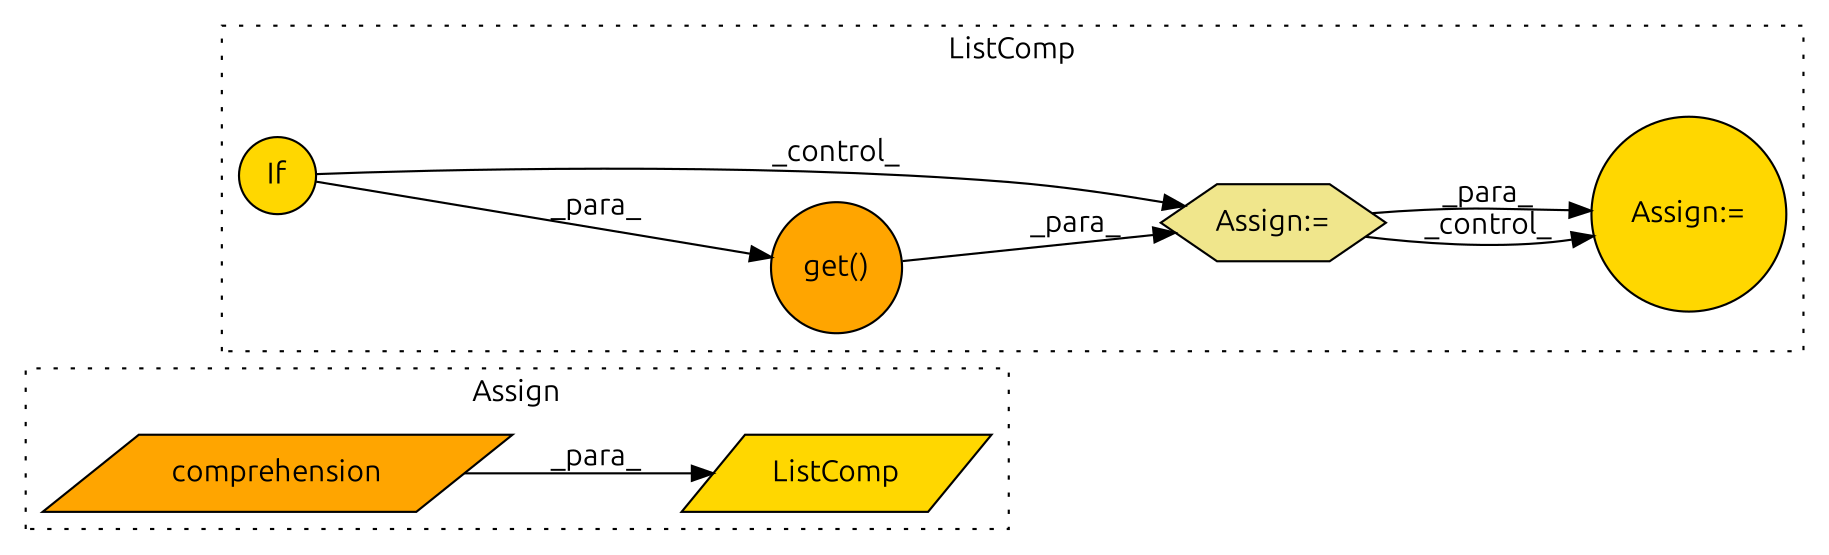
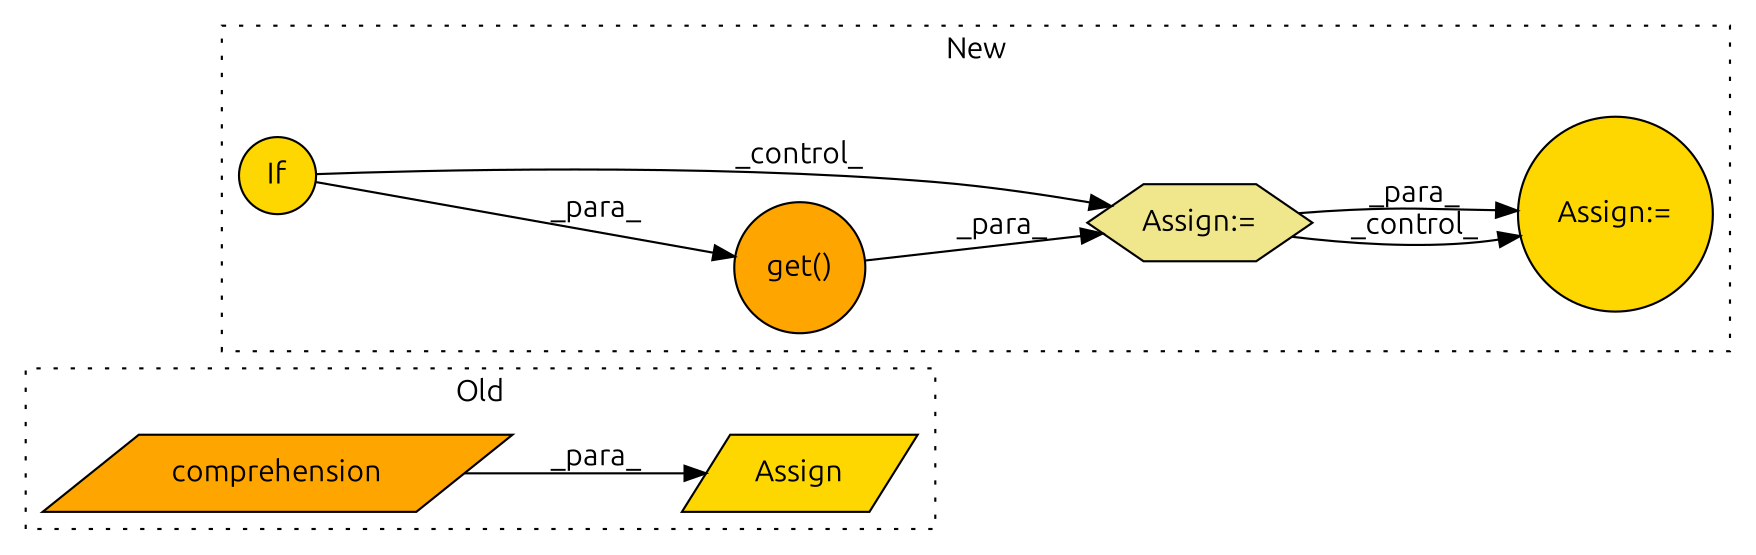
cluster "ListComp": label "ListComp" -> "New"
cluster "Assign": label "Assign" -> "Old"
node "ListComp": label "ListComp" -> "Assign"
